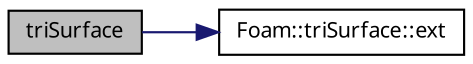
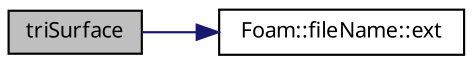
node "Foam::triSurface::ext": label "Foam::triSurface::ext" -> "Foam::fileName::ext"
